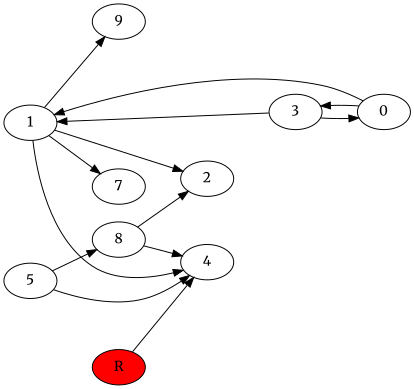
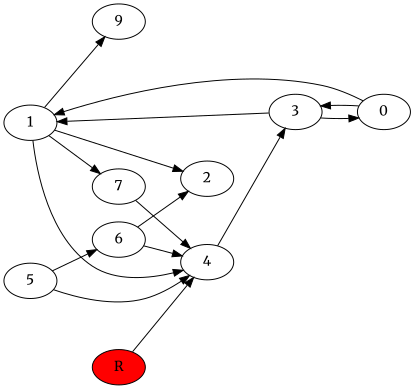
edge "4" -> "3": added
edge "7" -> "4": added
node "8": label "8" -> "6"
